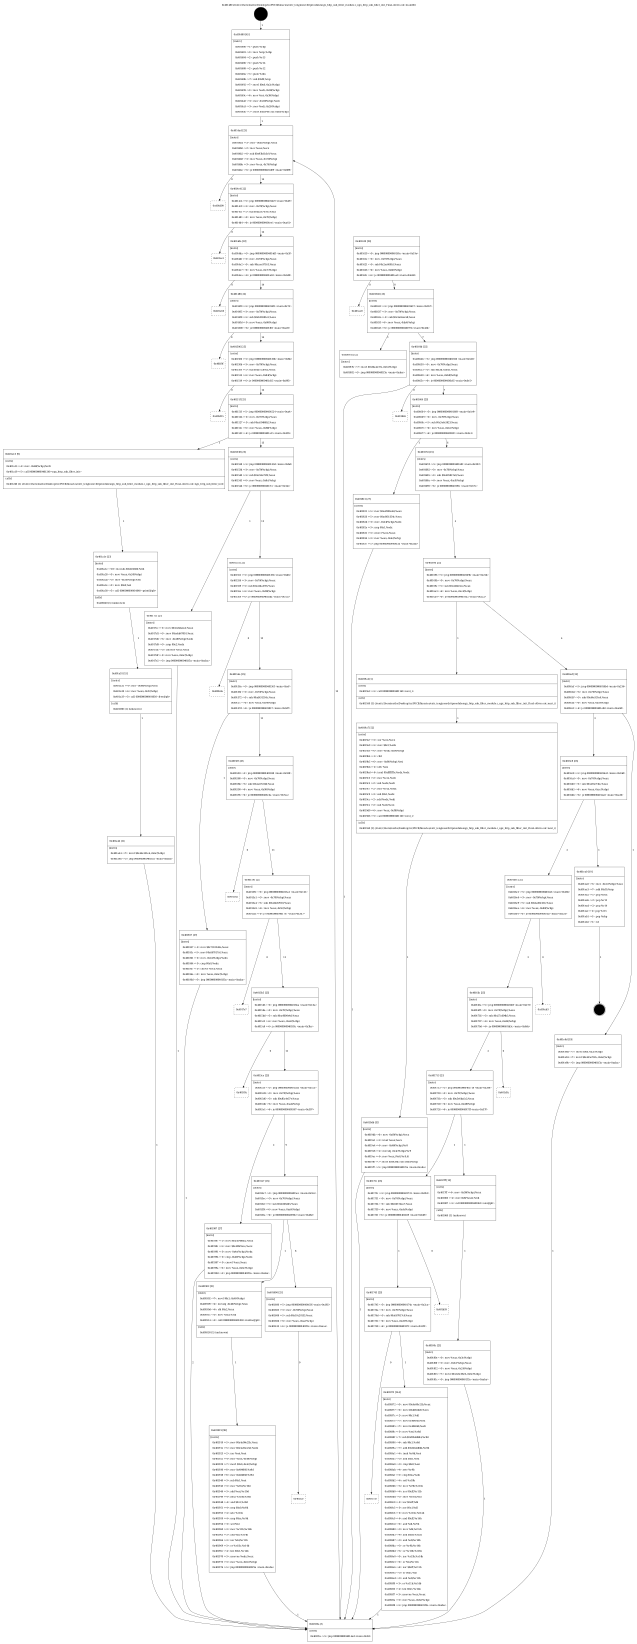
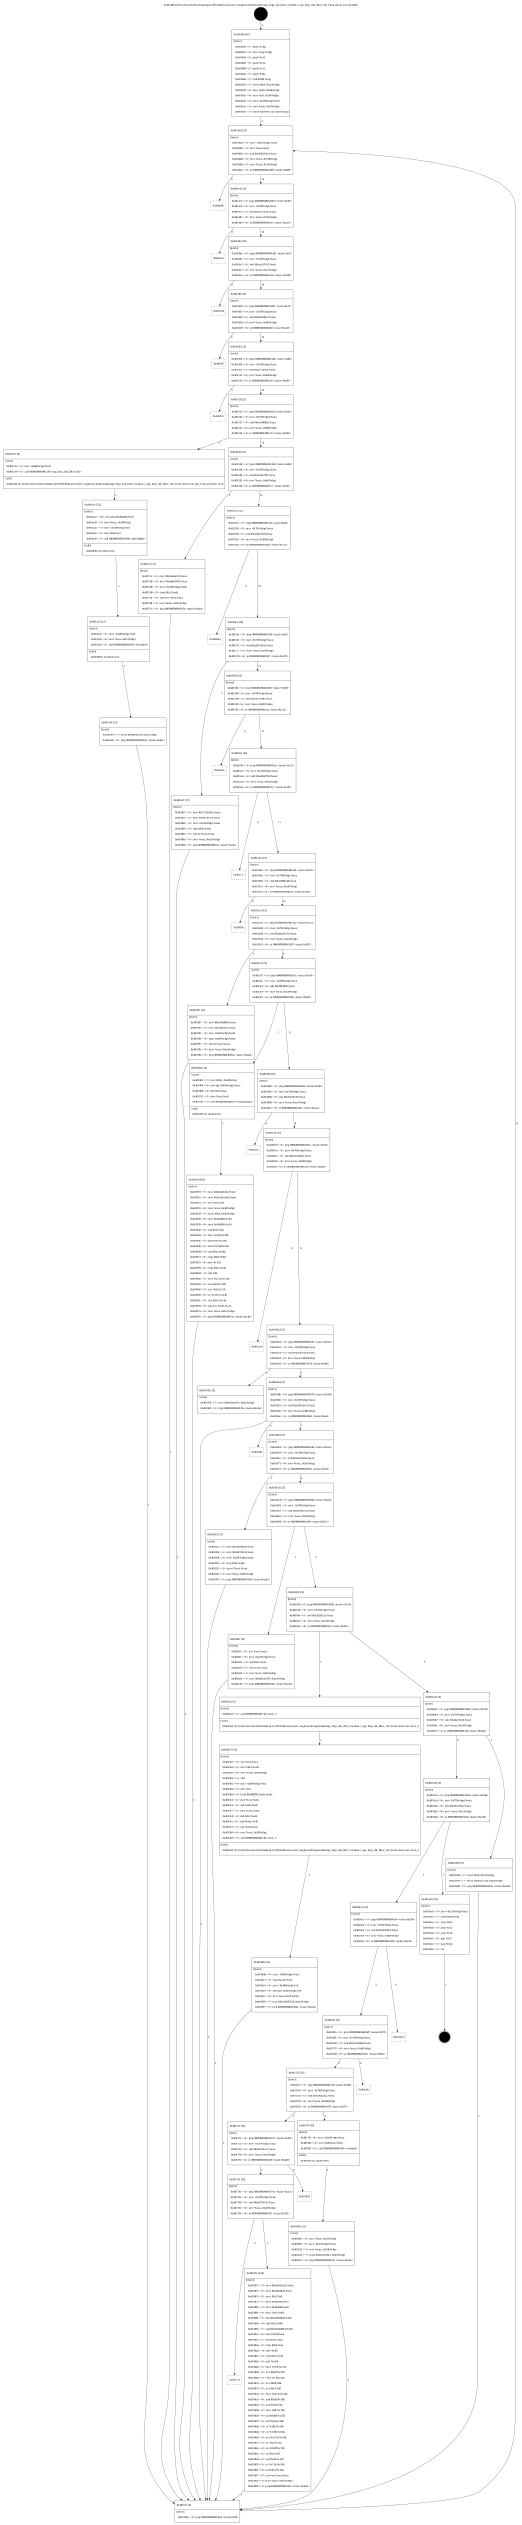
edge "0x401600 [25]" -> "0x401619 [25]": added, label "8"
node "0x4019fc [25]": added
